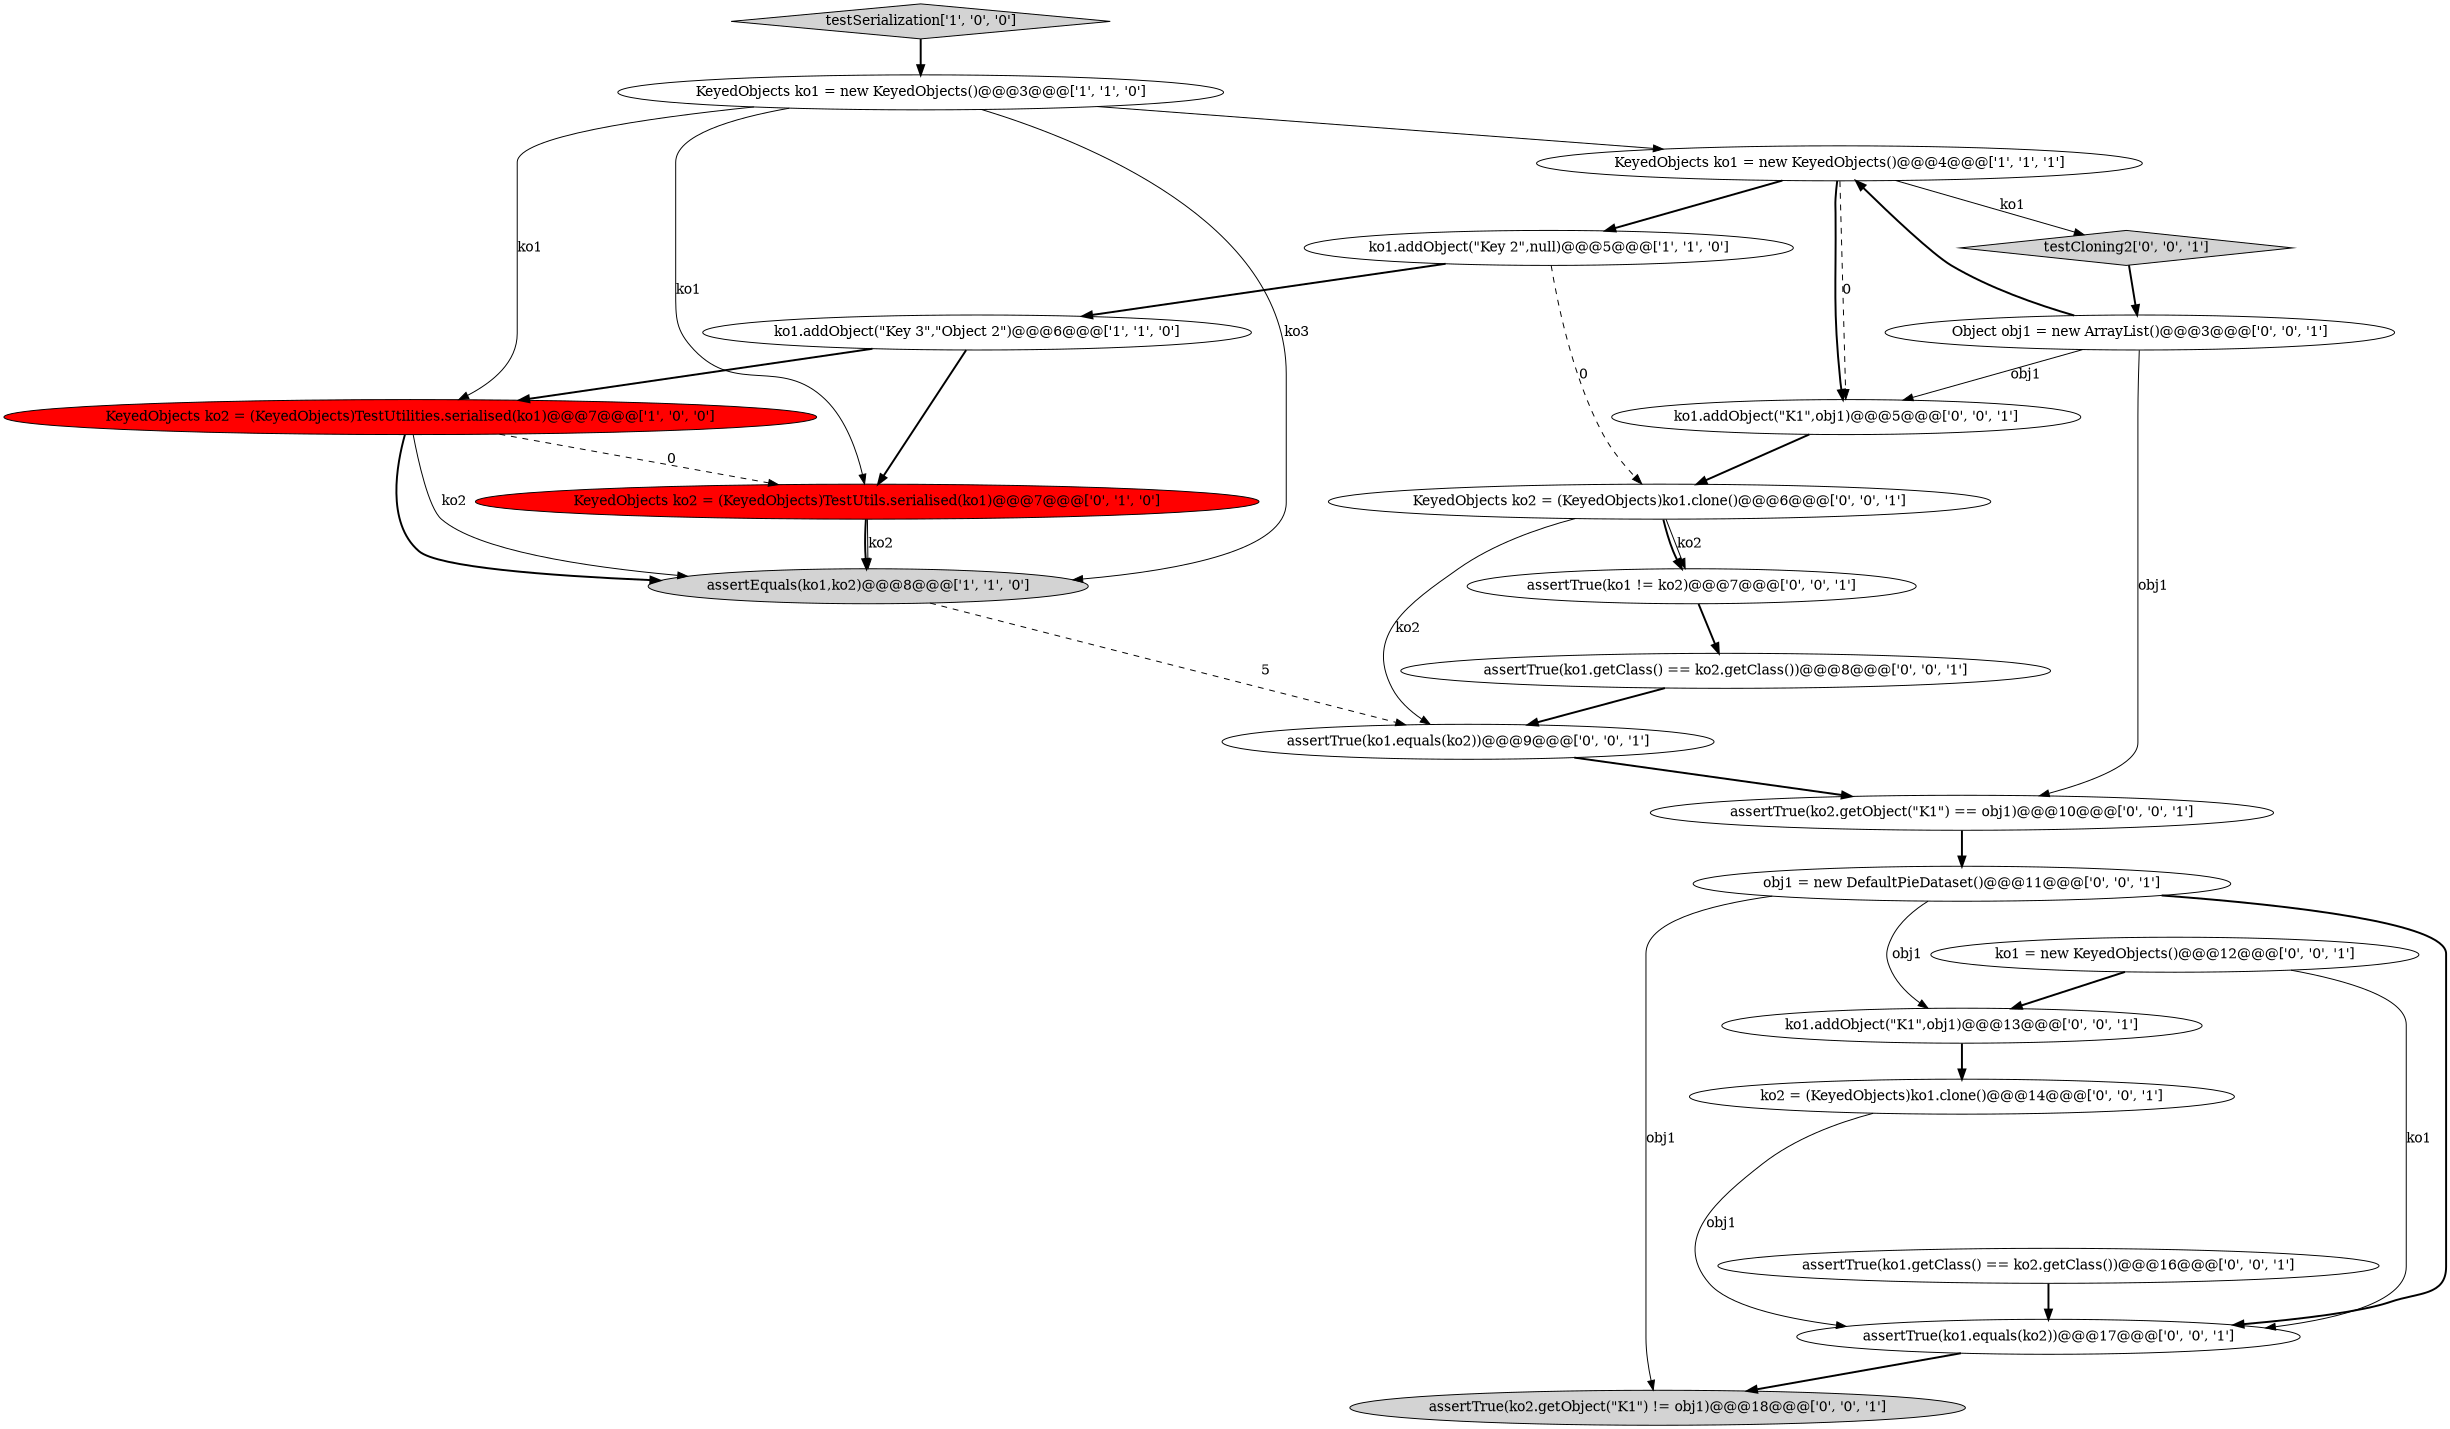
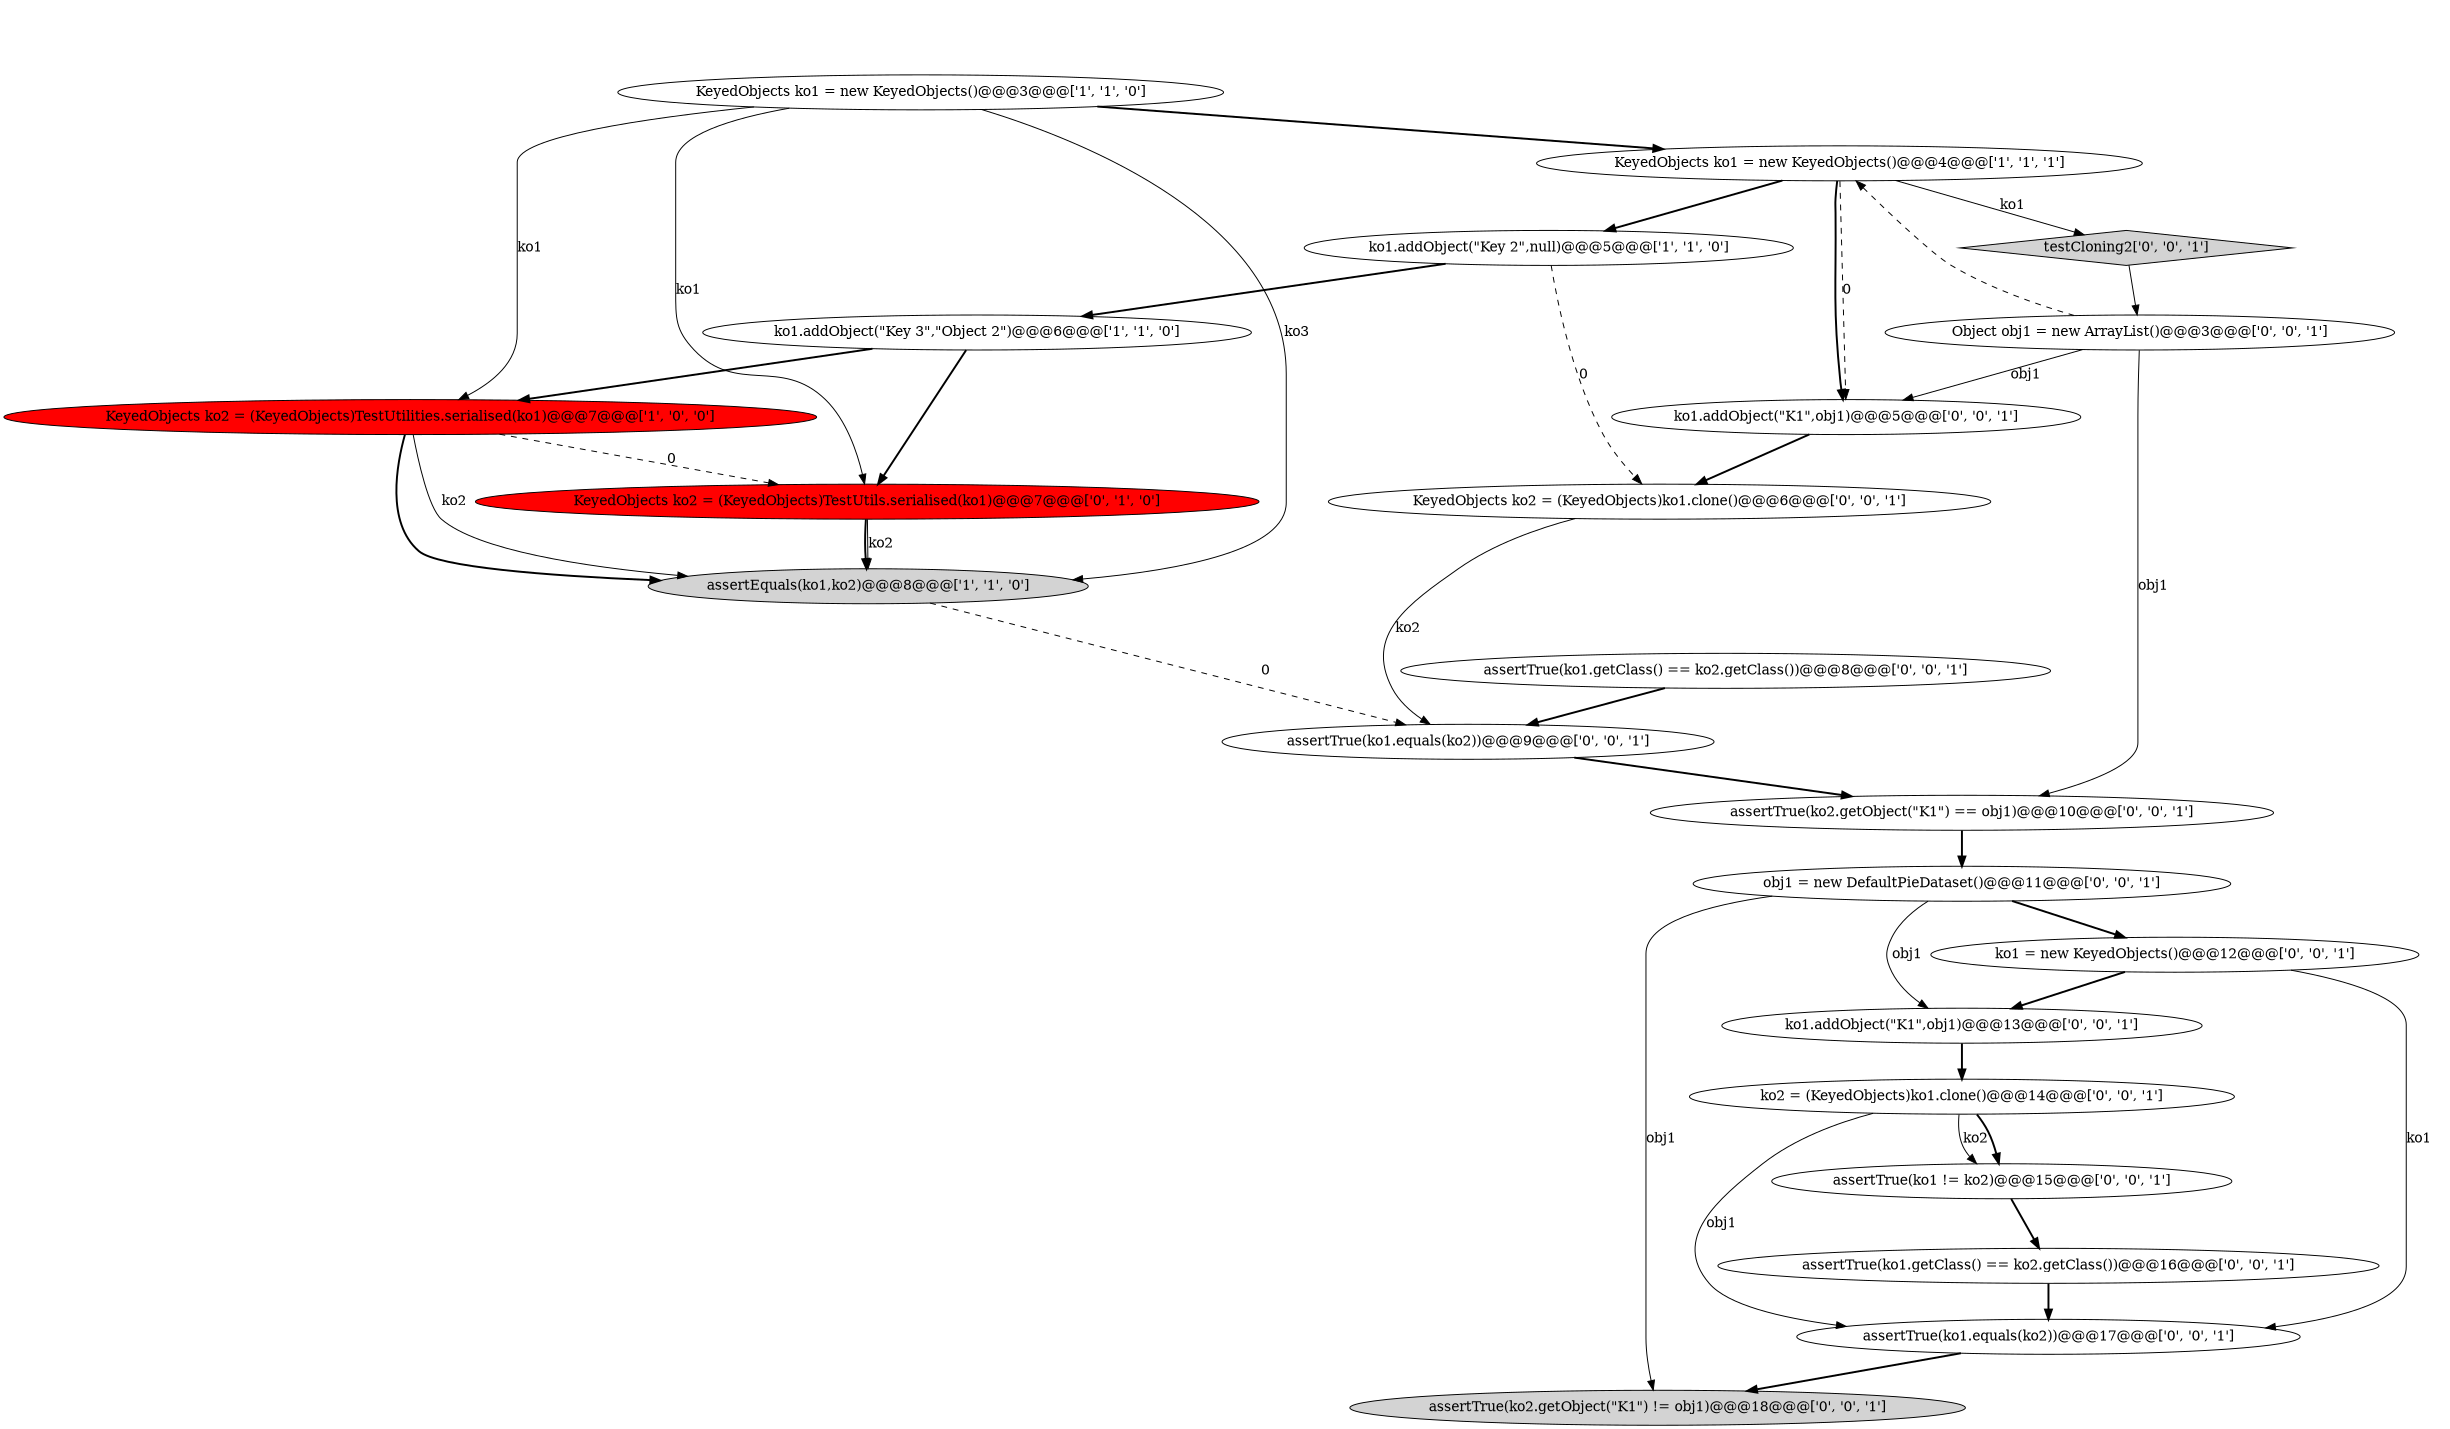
node "testSerialization['1', '0', '0']": removed
edge "KeyedObjects ko1 = new KeyedObjects()@@@3@@@['1', '1', '0']" -> "KeyedObjects ko1 = new KeyedObjects()@@@4@@@['1', '1', '1']": style solid -> bold
edge "Object obj1 = new ArrayList()@@@3@@@['0', '0', '1']" -> "KeyedObjects ko1 = new KeyedObjects()@@@4@@@['1', '1', '1']": style bold -> dashed
edge "testCloning2['0', '0', '1']" -> "Object obj1 = new ArrayList()@@@3@@@['0', '0', '1']": style bold -> solid
node "assertTrue(ko1 != ko2)@@@7@@@['0', '0', '1']": removed
edge "assertEquals(ko1,ko2)@@@8@@@['1', '1', '0']" -> "assertTrue(ko1.equals(ko2))@@@9@@@['0', '0', '1']": label "5" -> "0"
edge "obj1 = new DefaultPieDataset()@@@11@@@['0', '0', '1']" -> "assertTrue(ko1.equals(ko2))@@@17@@@['0', '0', '1']": now "obj1 = new DefaultPieDataset()@@@11@@@['0', '0', '1']" -> "ko1 = new KeyedObjects()@@@12@@@['0', '0', '1']"
node "assertTrue(ko1 != ko2)@@@15@@@['0', '0', '1']": added
